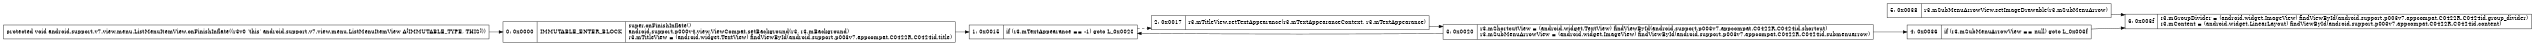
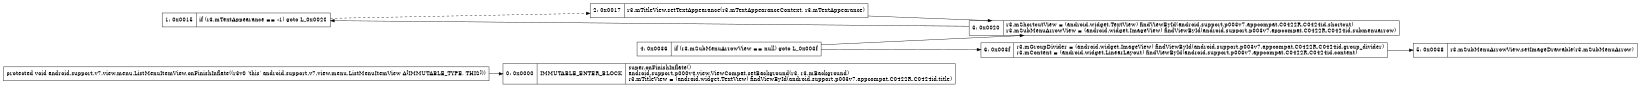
edge "5: 0x0038" -> "6: 0x003f": reversed
edge "0: 0x0000" -> "1: 0x0015": removed
edge "3: 0x0020" -> "4: 0x0036": reversed
